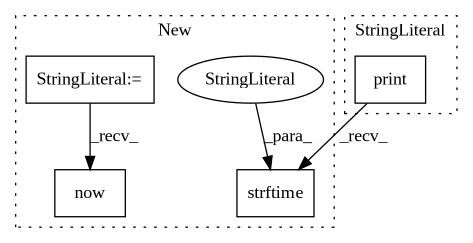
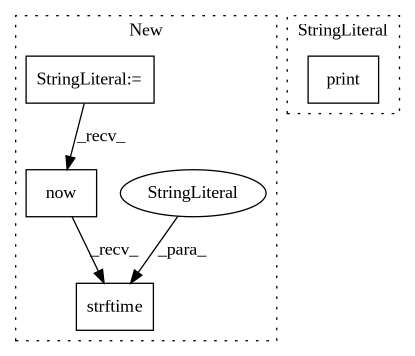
edge "print" -> "strftime": now "now" -> "strftime"
